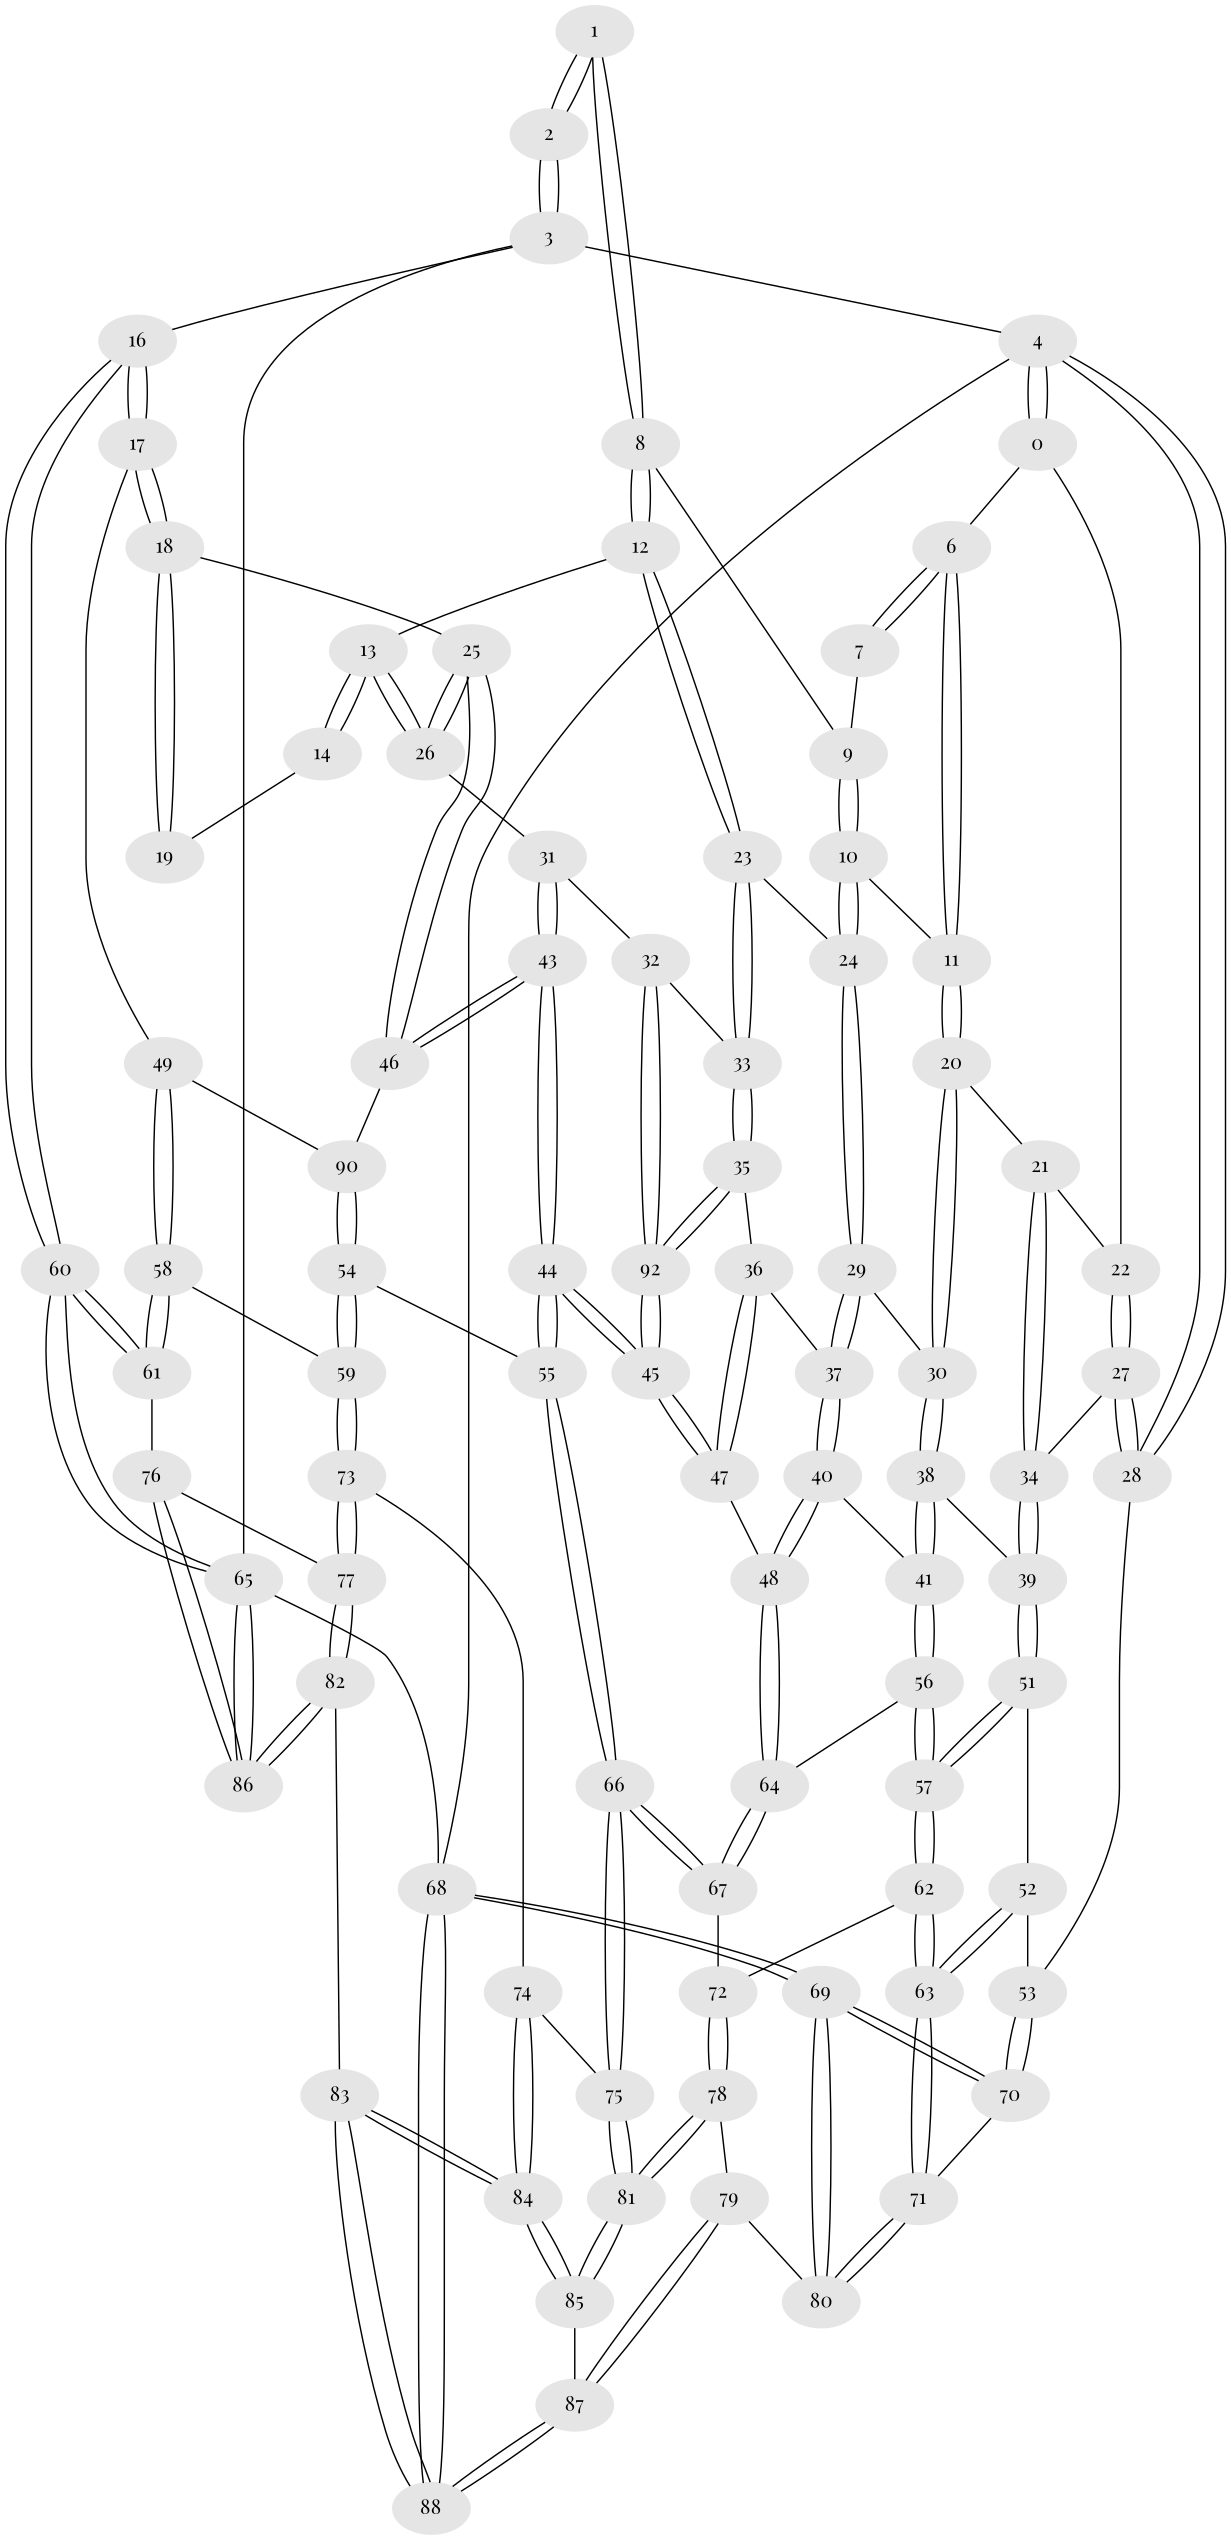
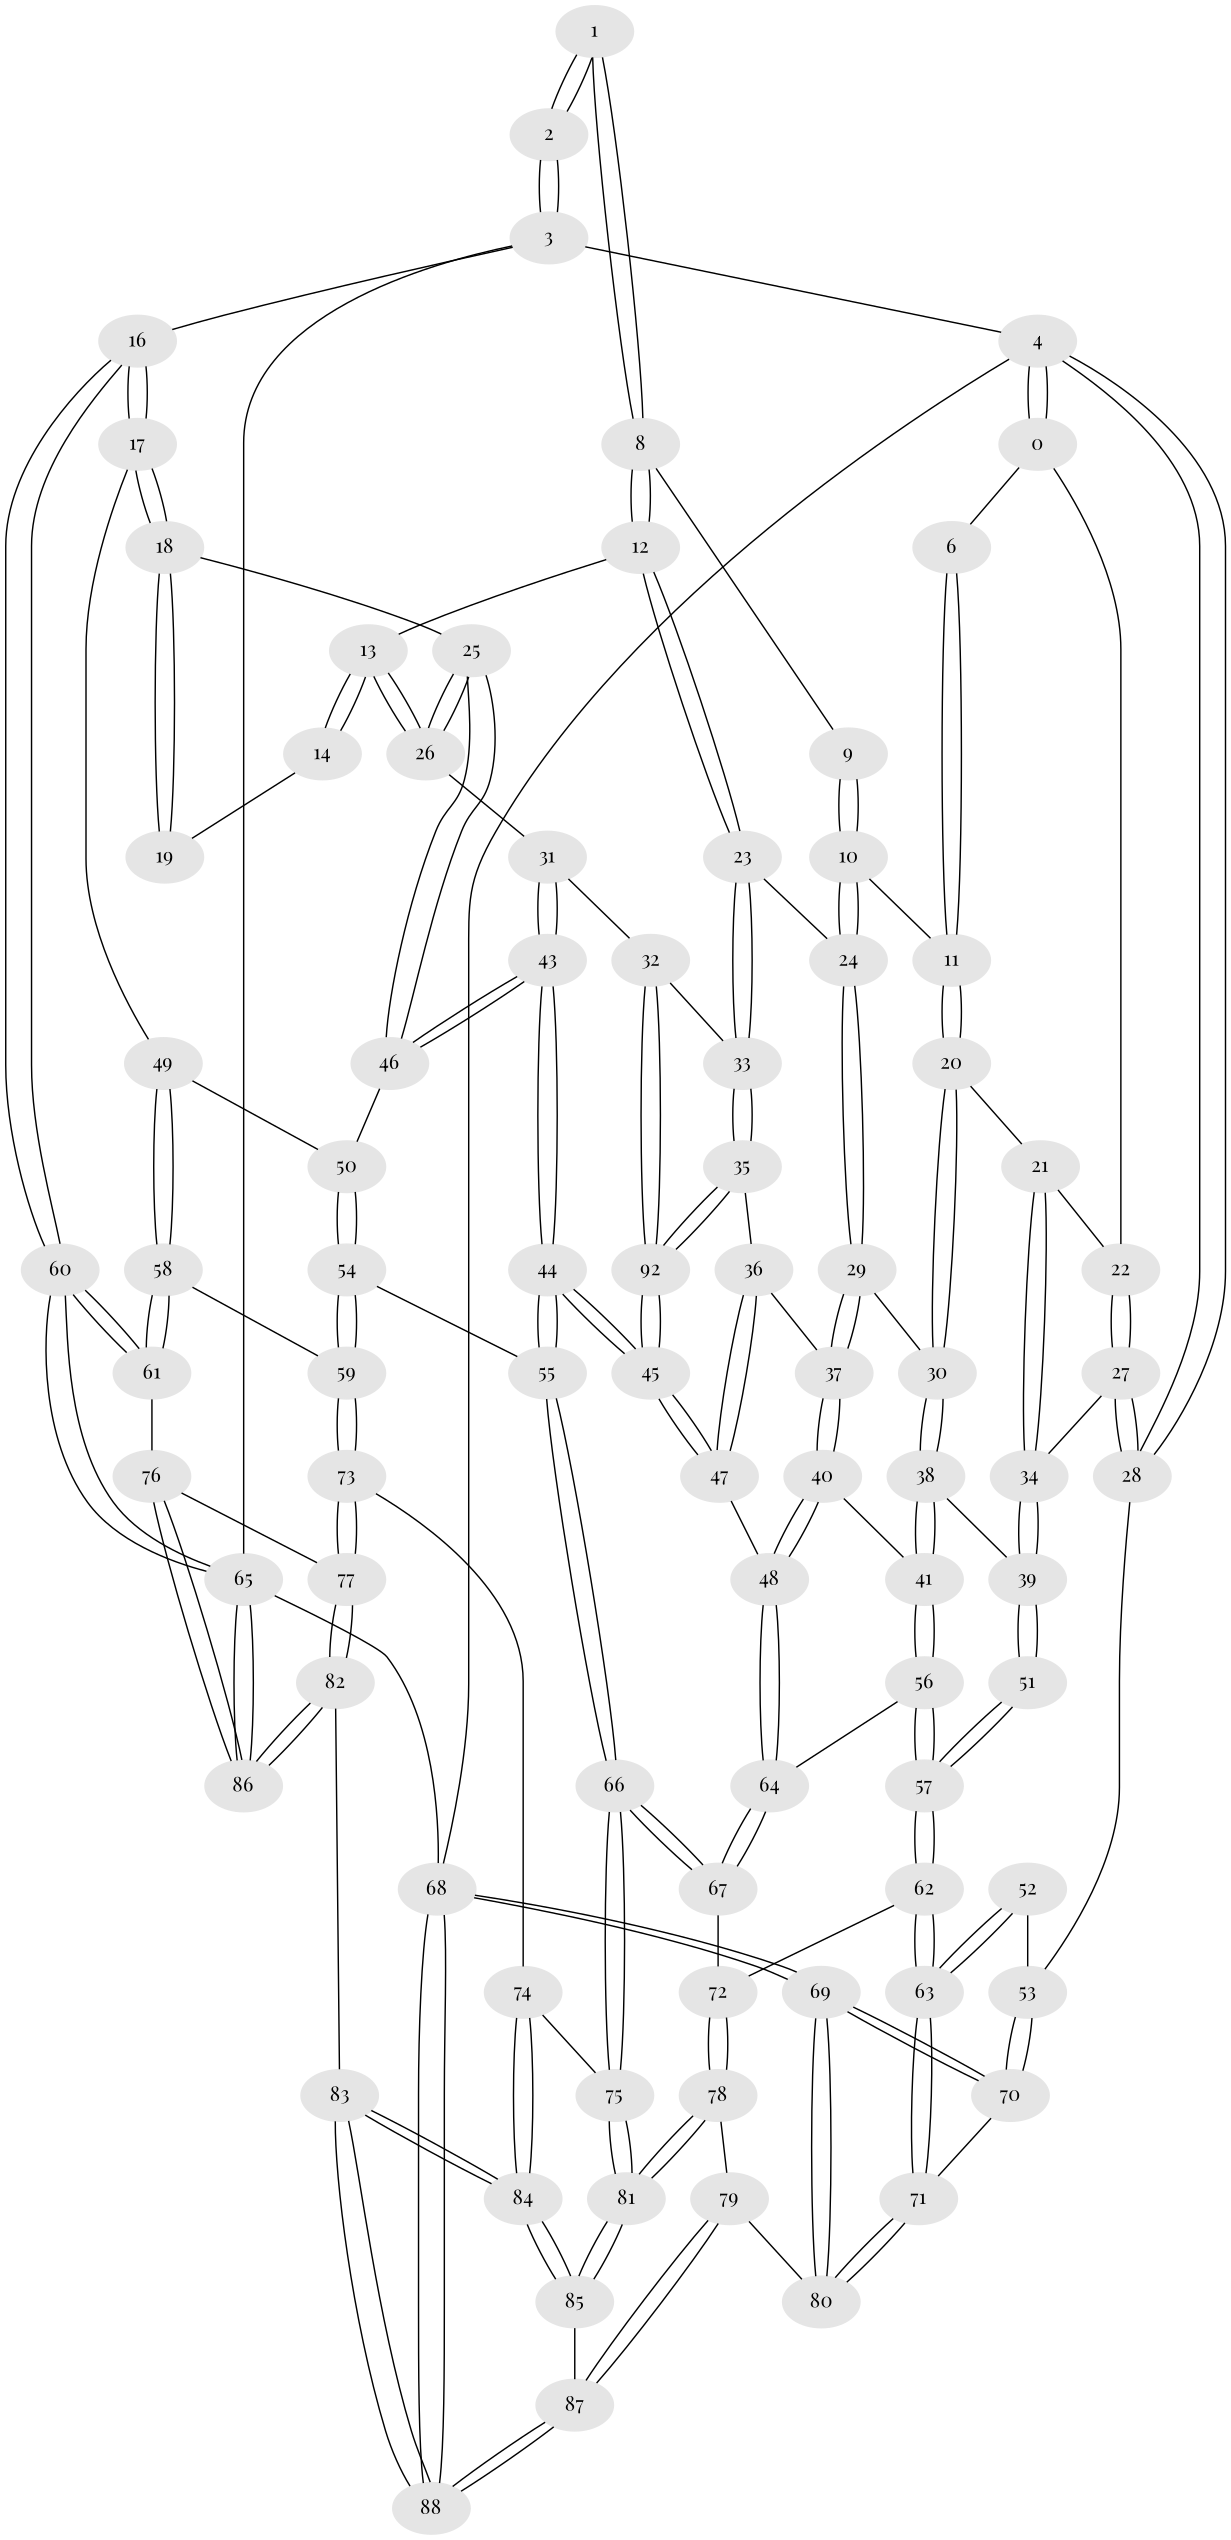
node "7": removed
node "90": label "90" -> "50"
edge "51" -- "52": removed
